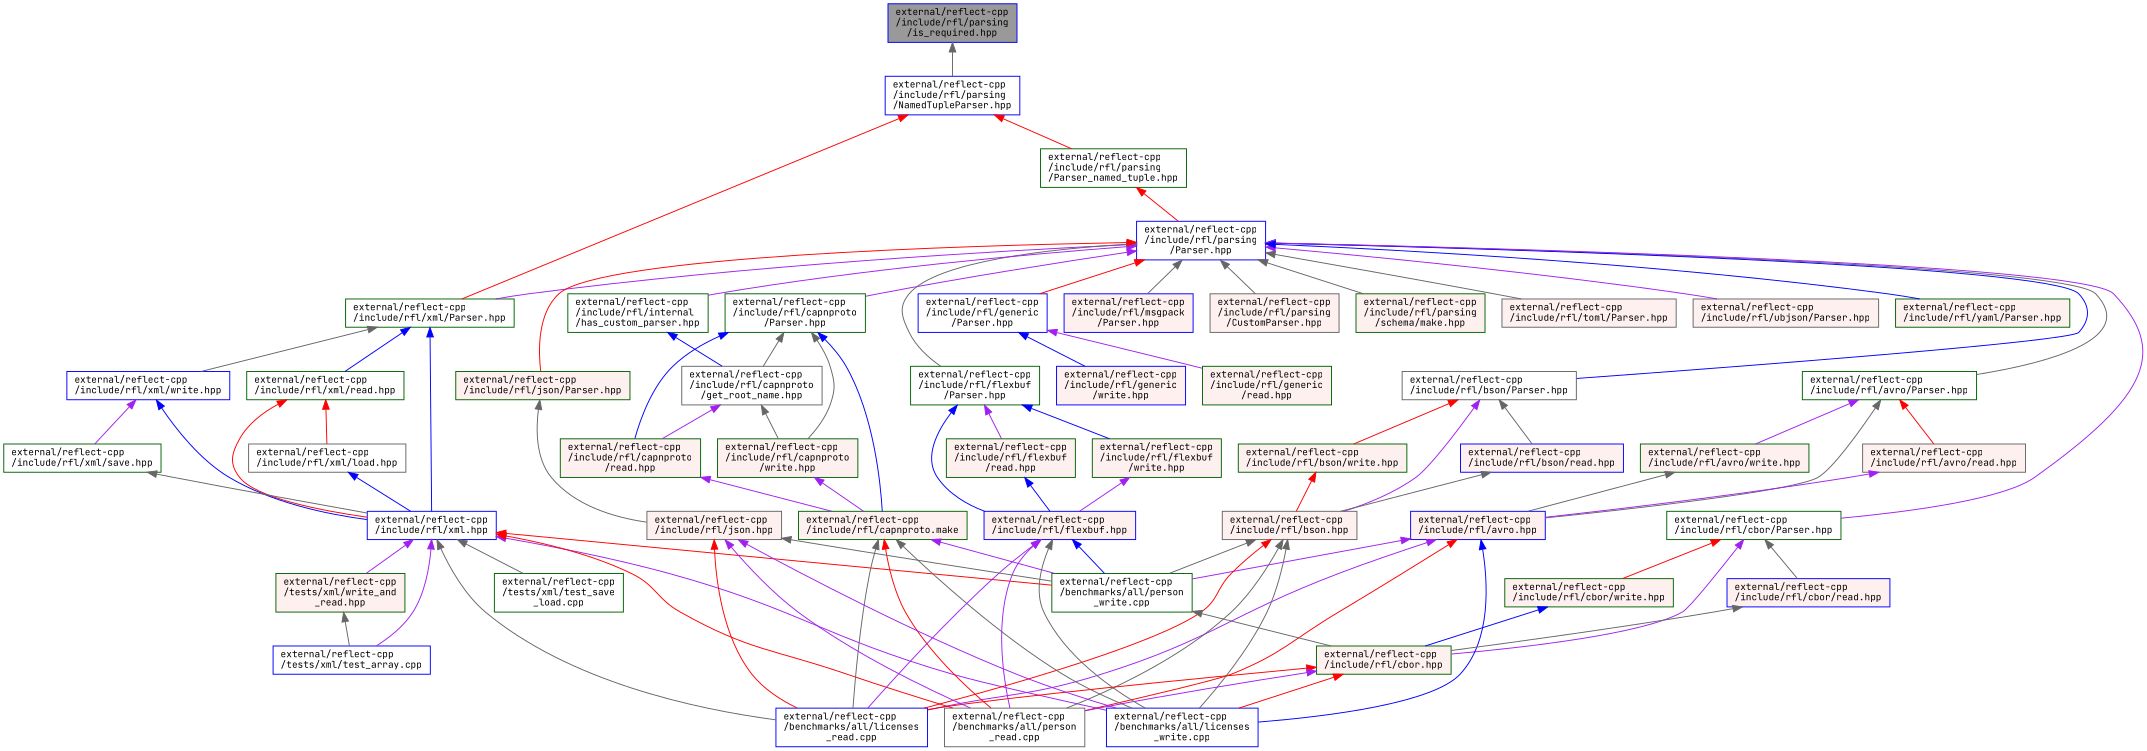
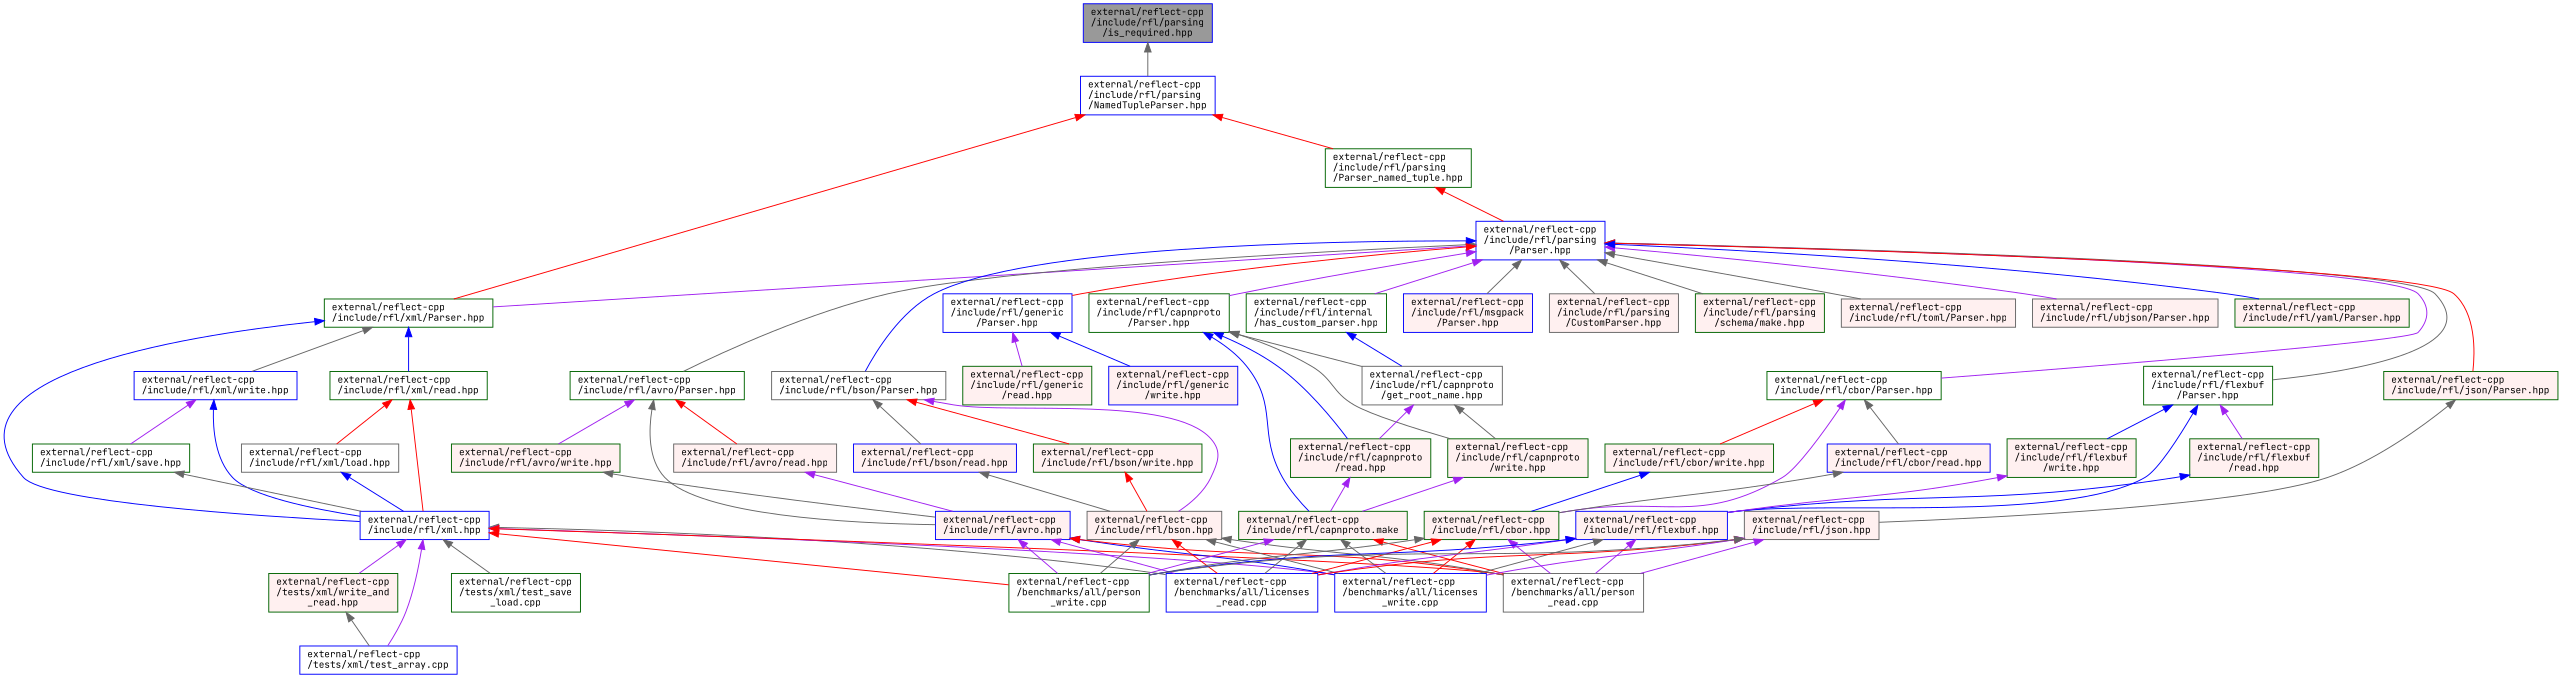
edge "external/reflect-cpp /include/rfl/cbor.hpp" -> "external/reflect-cpp /benchmarks/all/person _write.cpp": reversed
